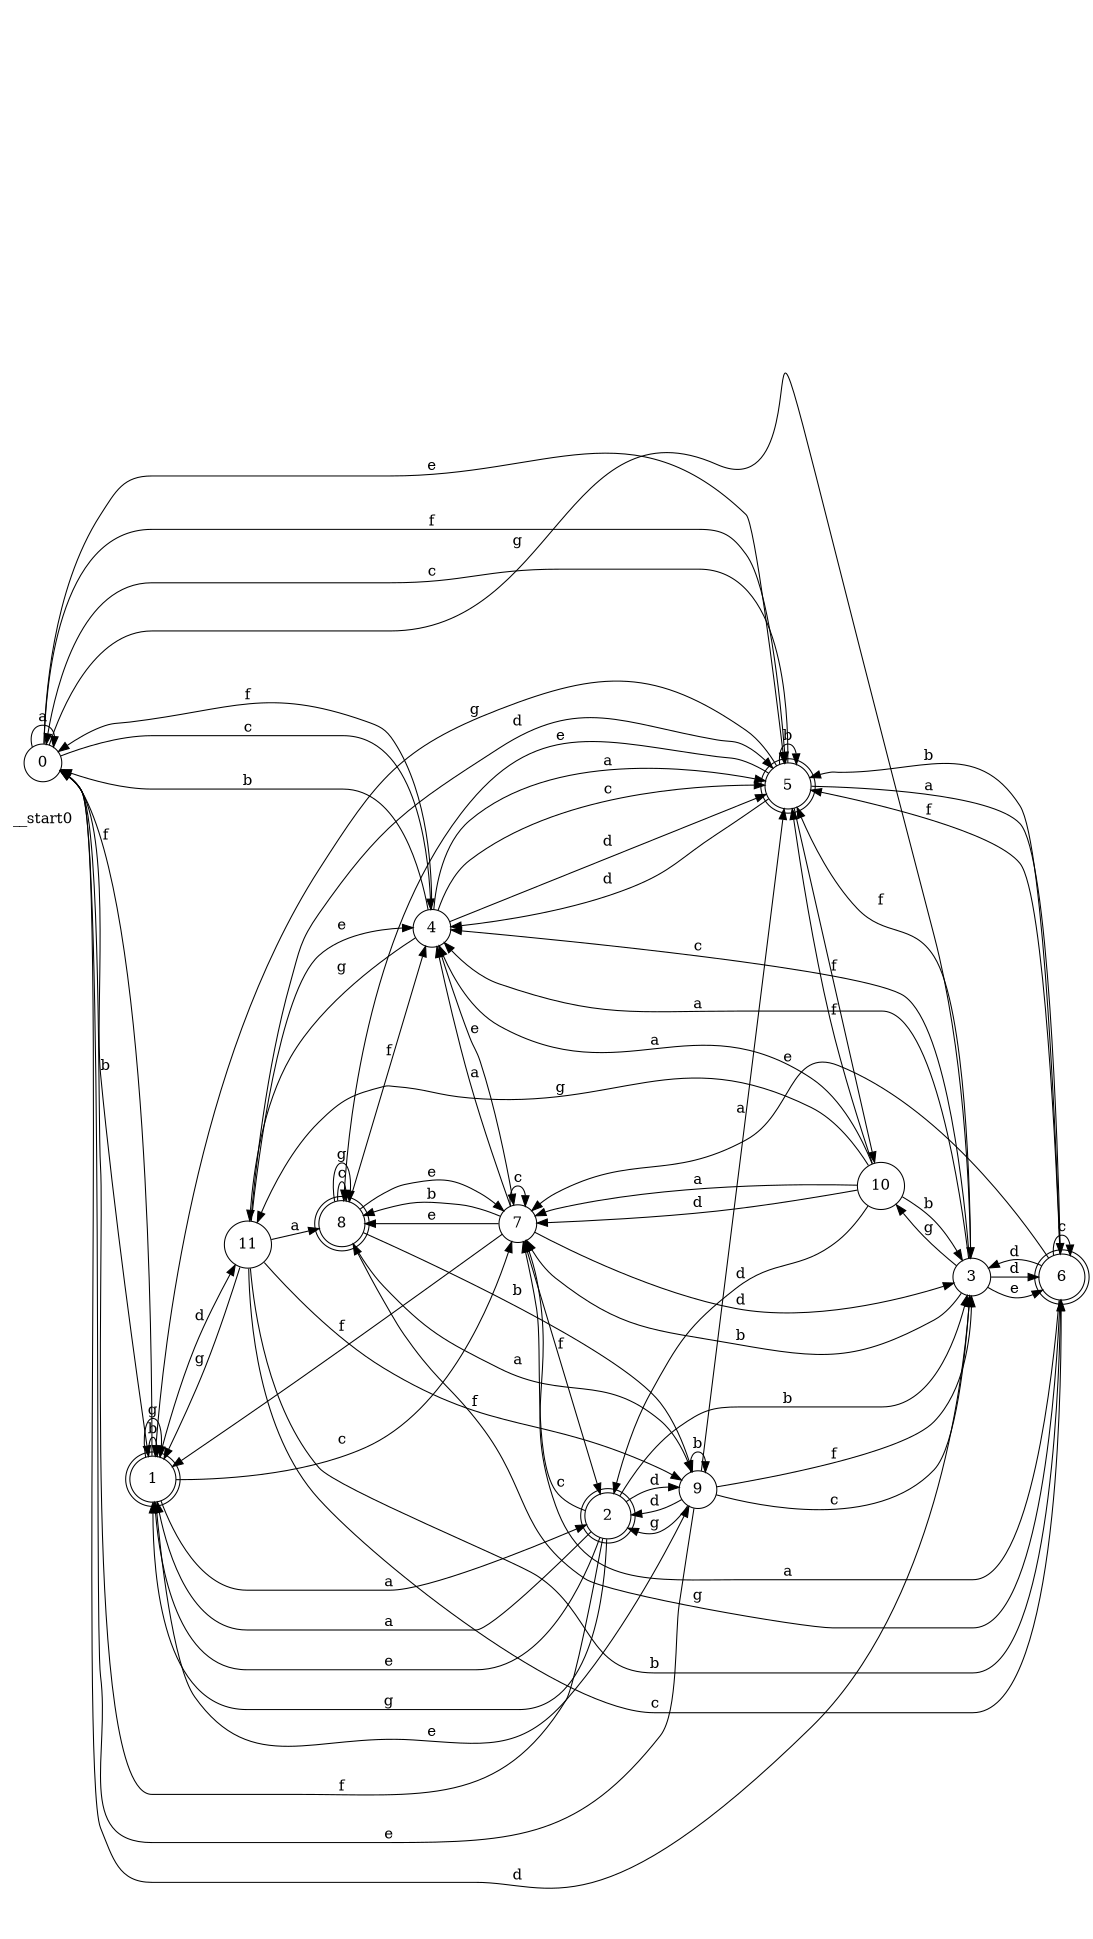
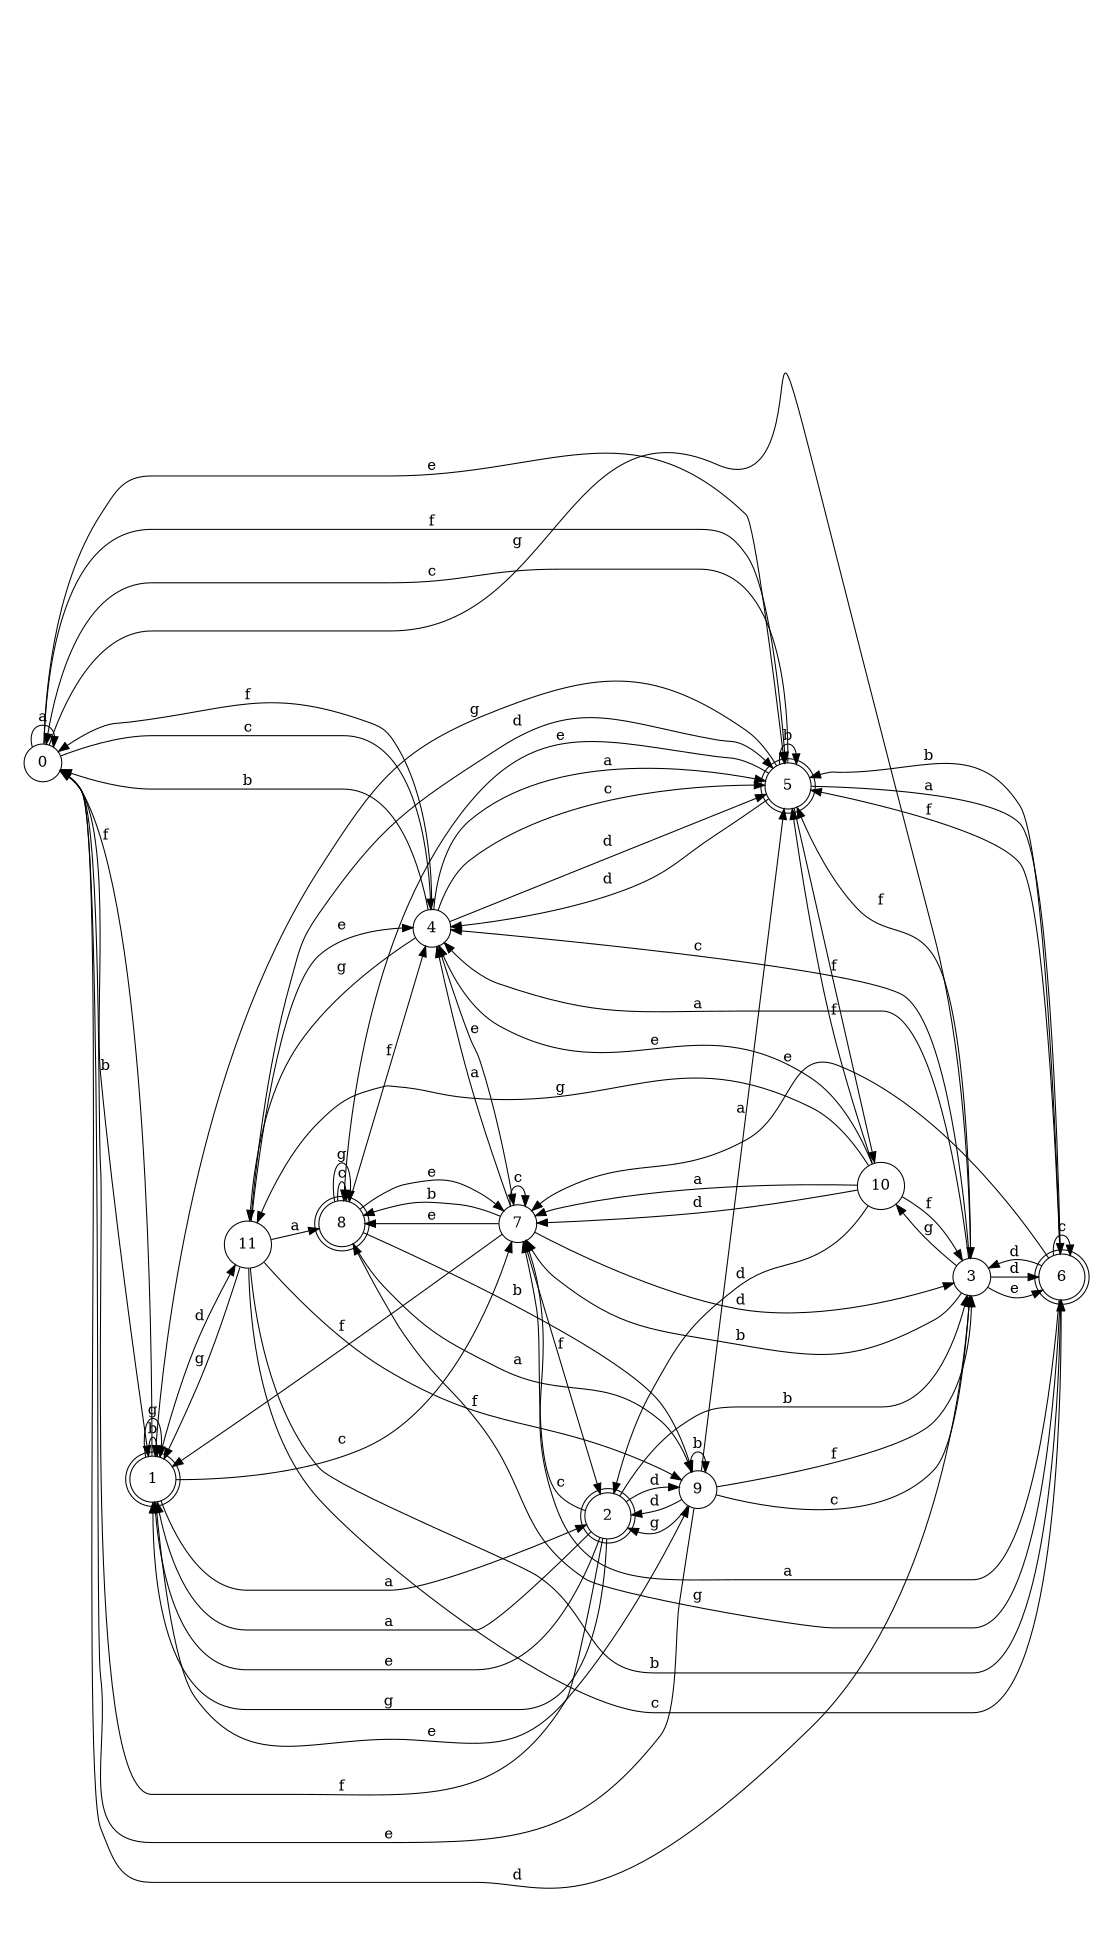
node "__start0": removed
edge "10" -> "4": label "a" -> "e"
edge "10" -> "3": label "b" -> "f"
